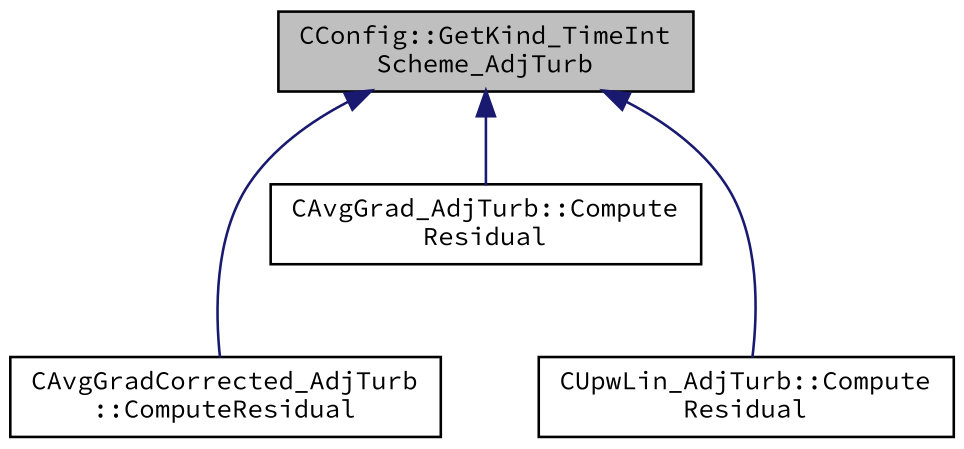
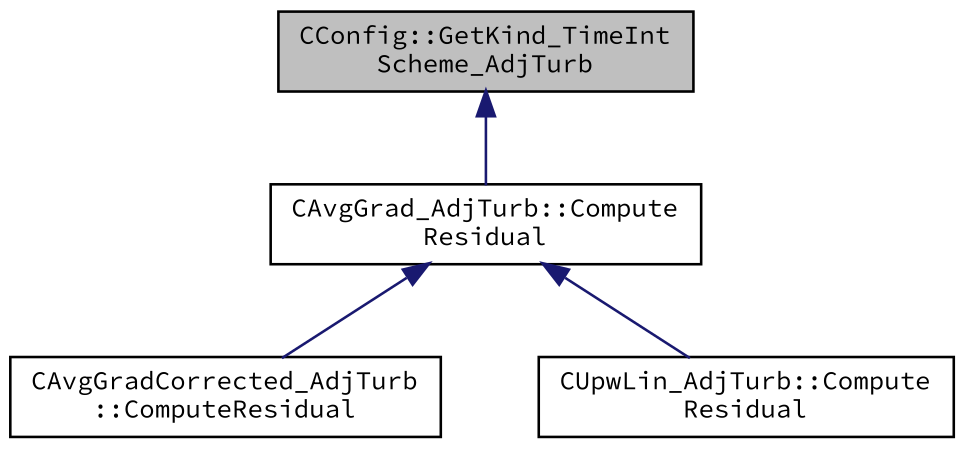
edge "CAvgGradCorrected_AdjTurb ::ComputeResidual" -> "CConfig::GetKind_TimeInt Scheme_AdjTurb": now "CAvgGradCorrected_AdjTurb ::ComputeResidual" -> "CAvgGrad_AdjTurb::Compute Residual"
edge "CUpwLin_AdjTurb::Compute Residual" -> "CConfig::GetKind_TimeInt Scheme_AdjTurb": now "CUpwLin_AdjTurb::Compute Residual" -> "CAvgGrad_AdjTurb::Compute Residual"
